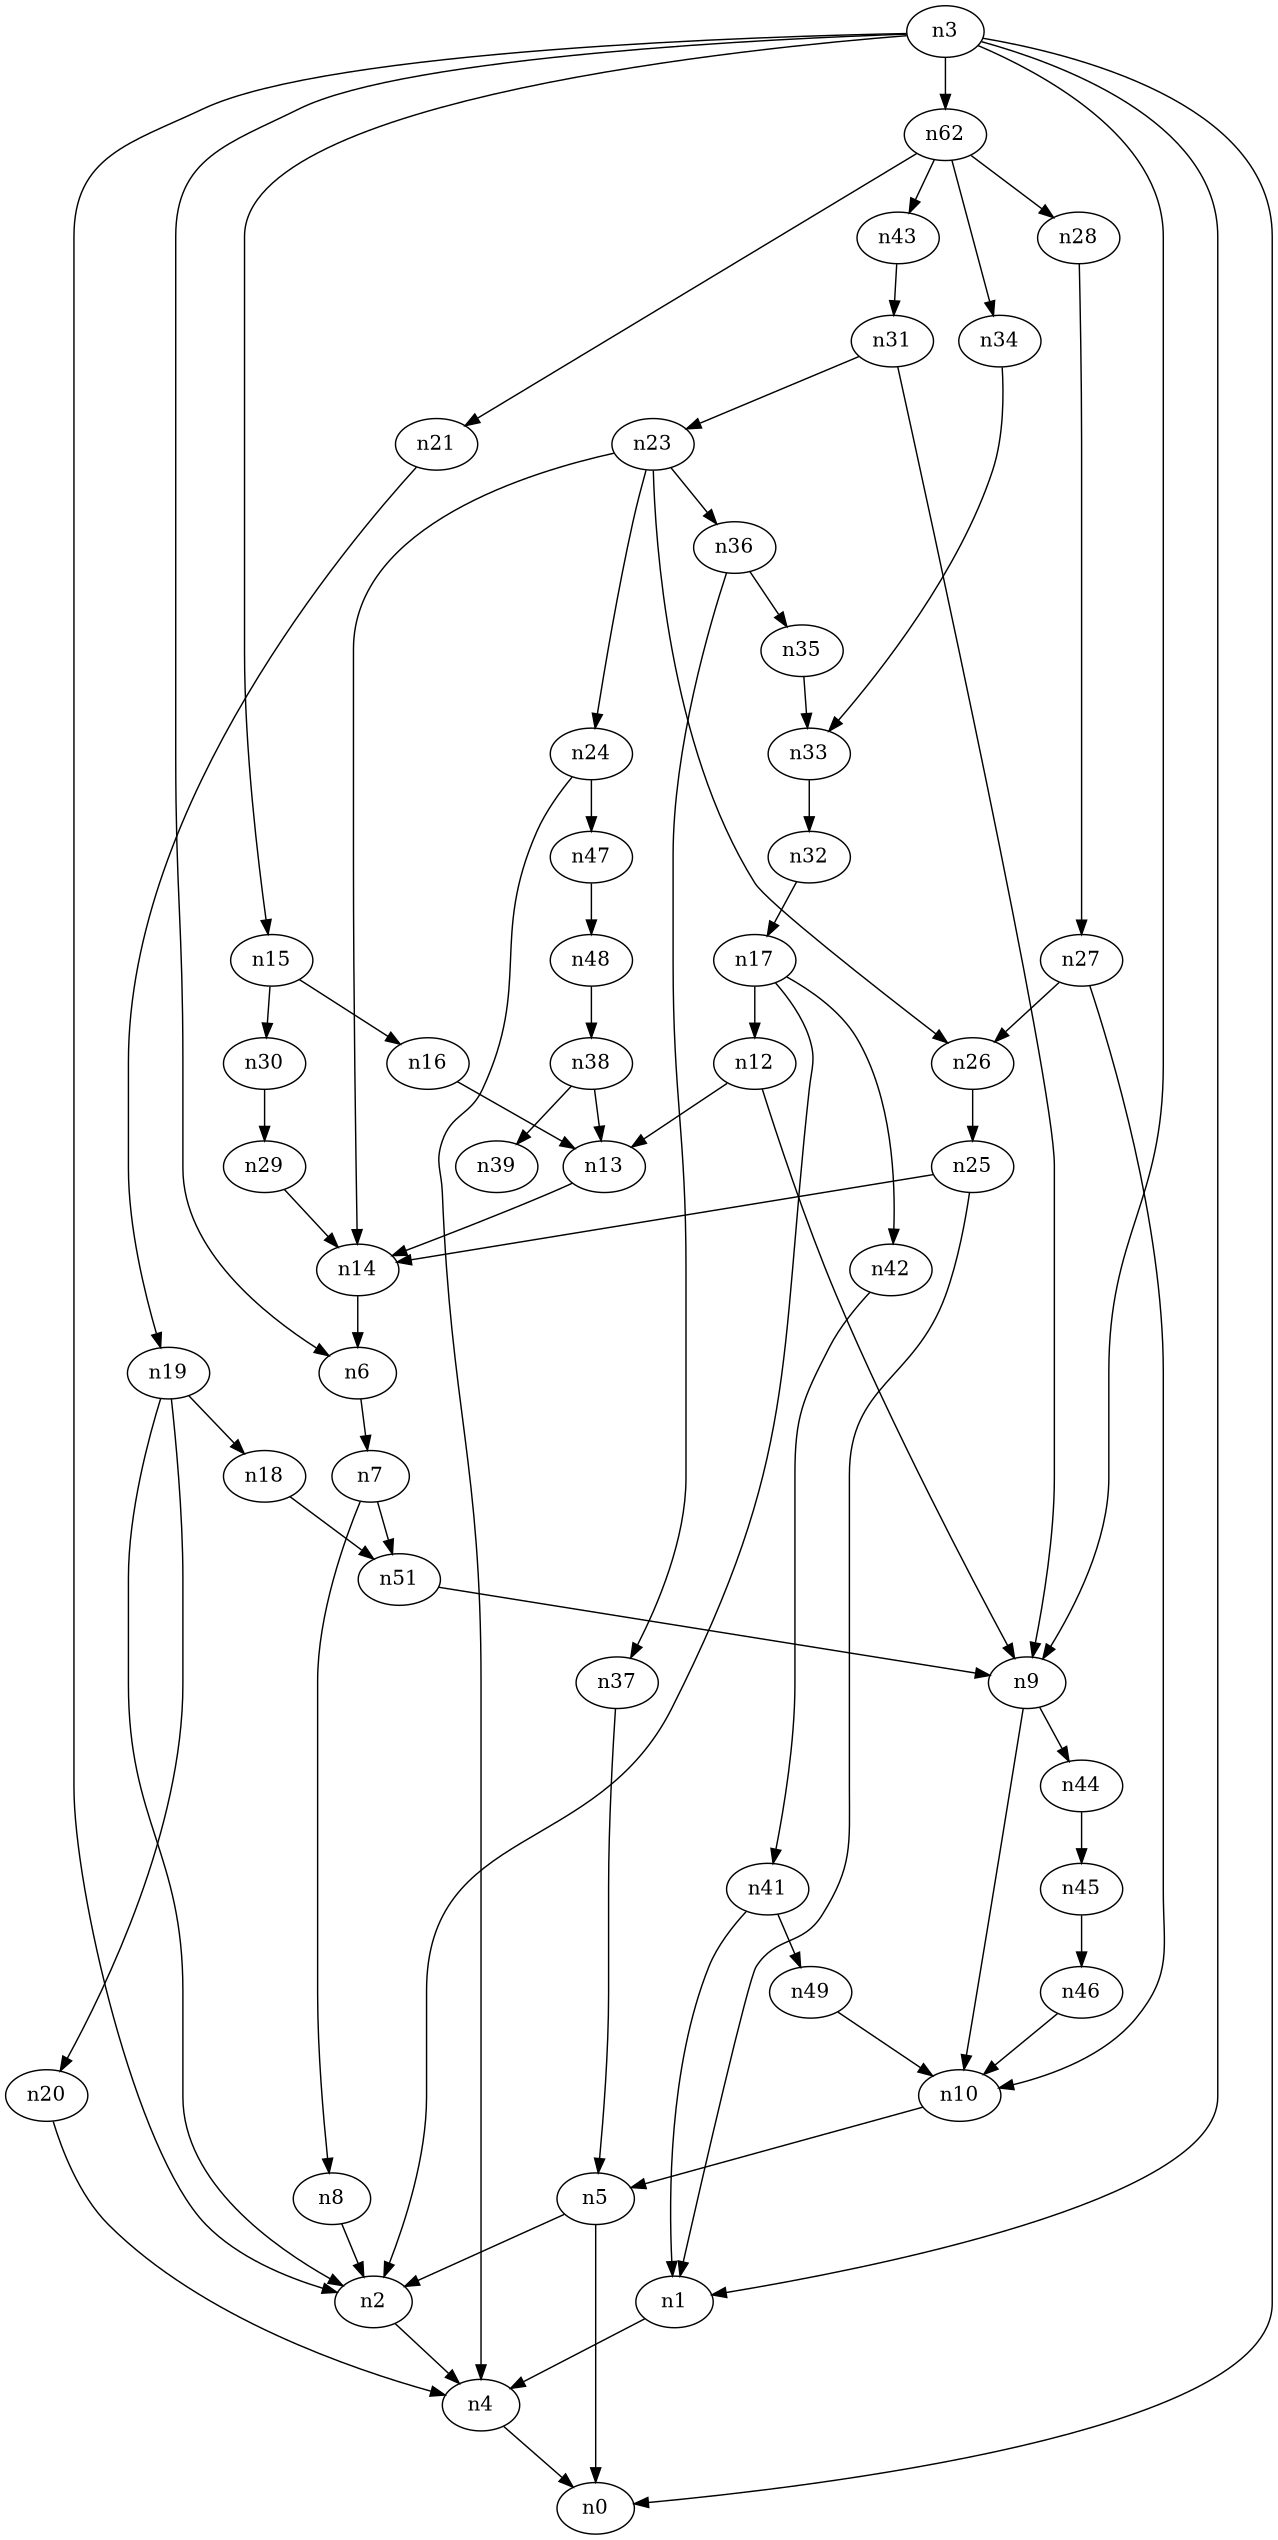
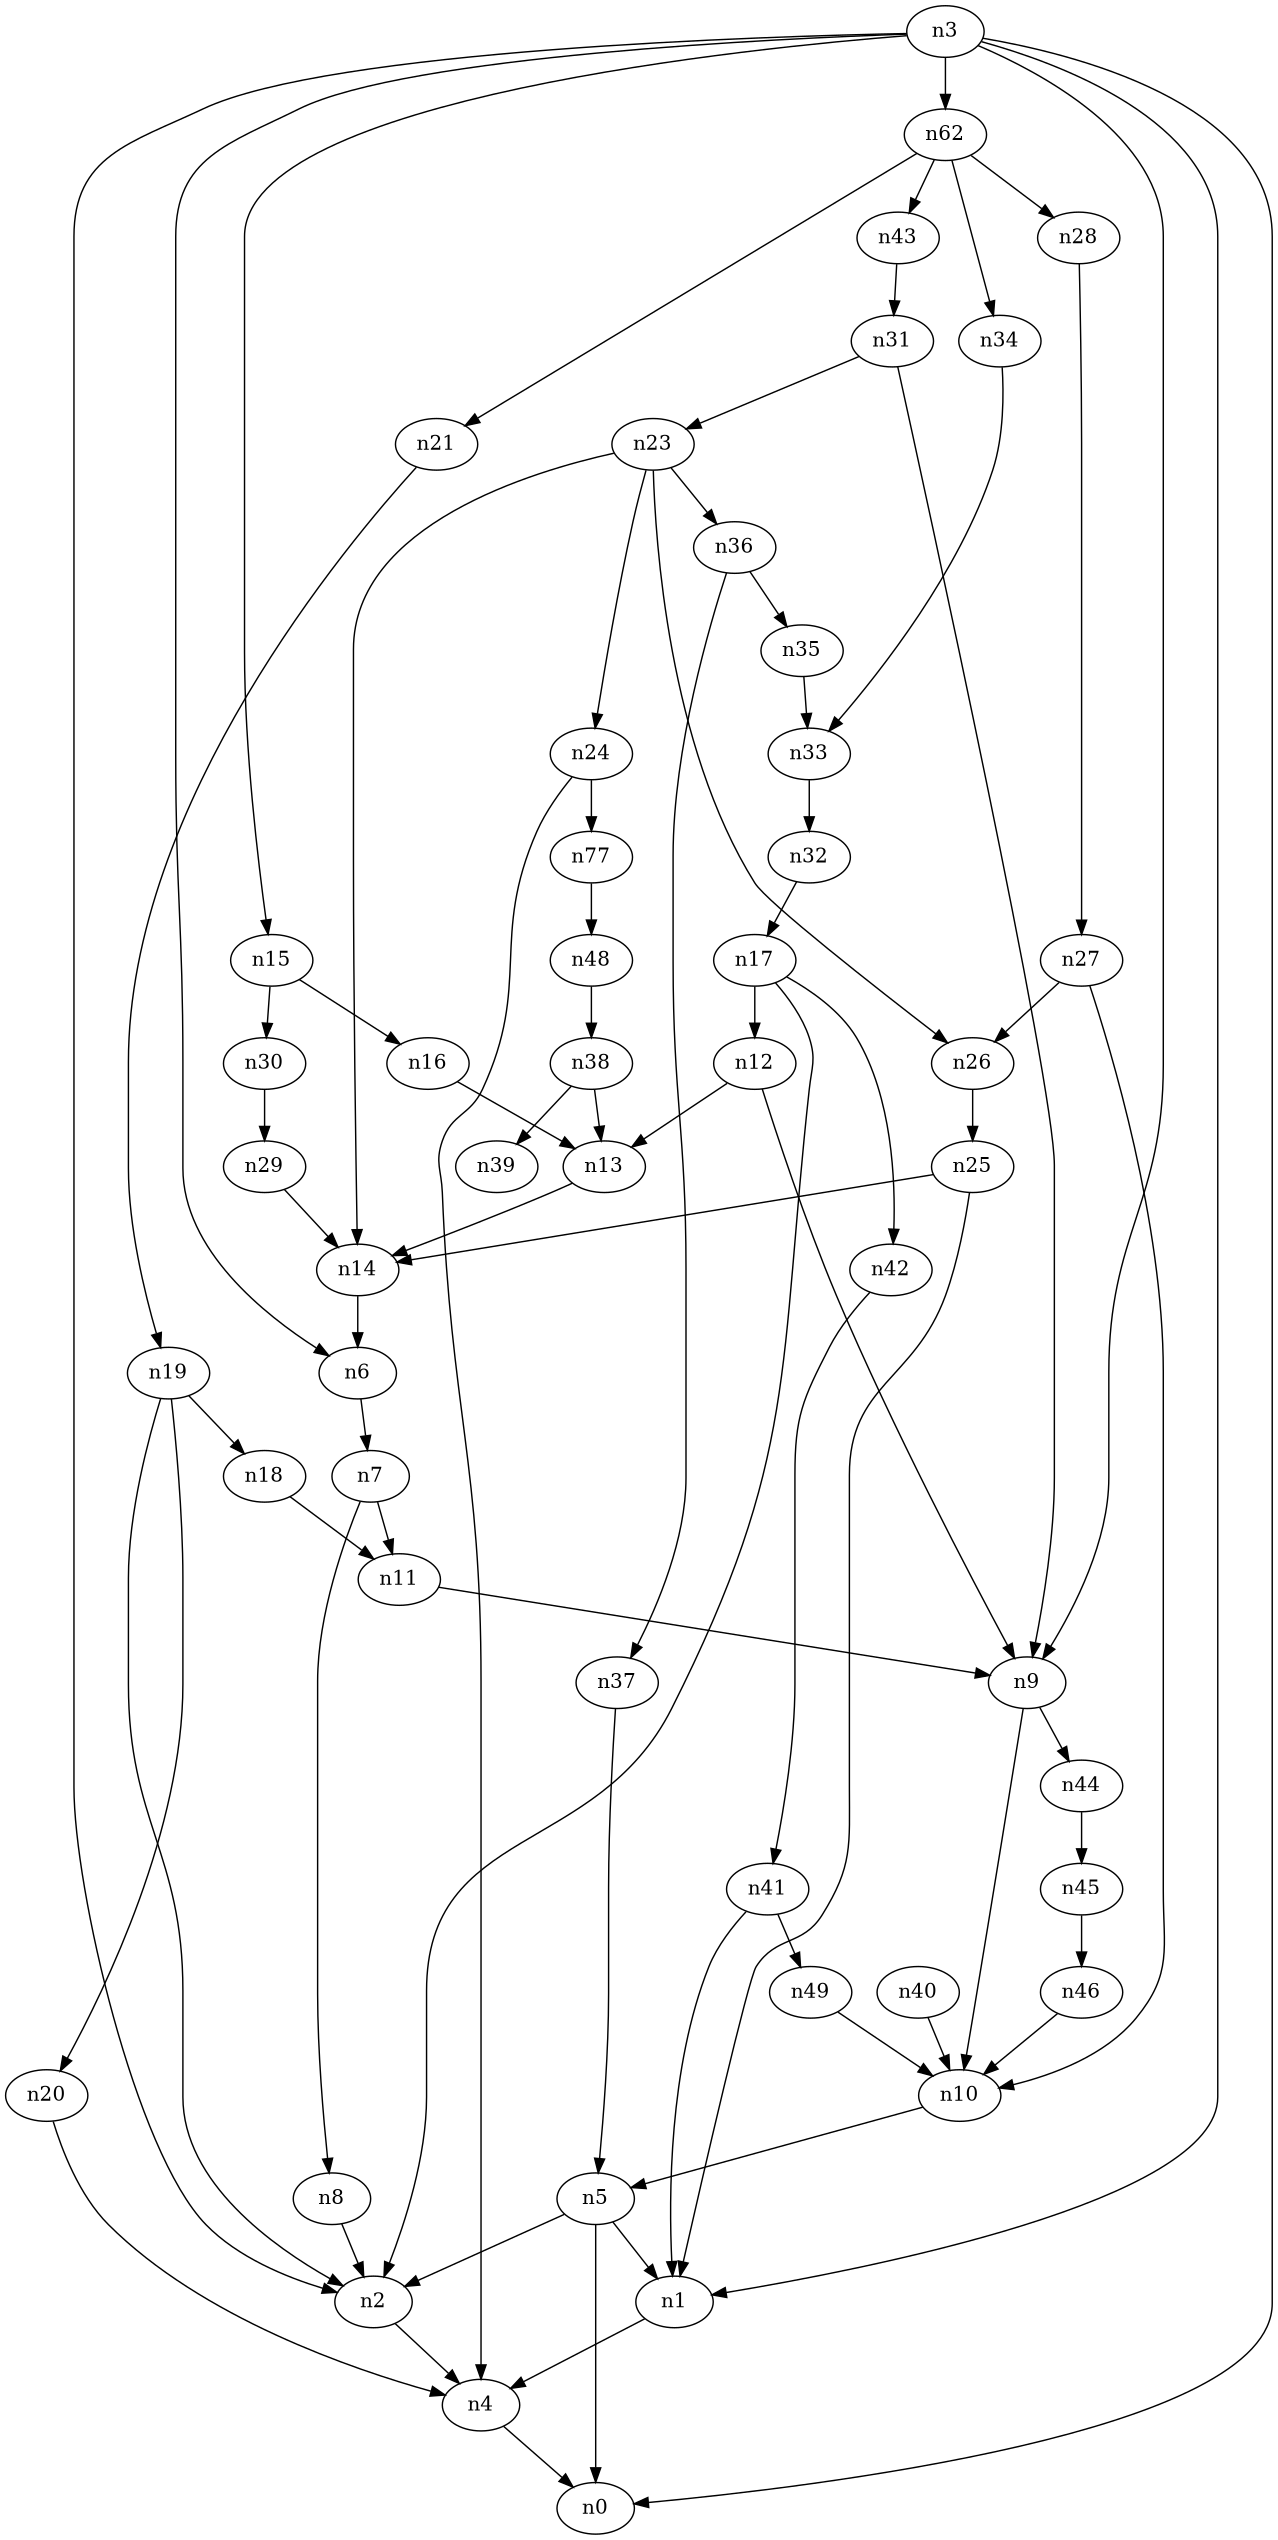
node "n47": label "n47" -> "n77"
node "n51": label "n51" -> "n11"
node "n40": added
edge "n5" -> "n1": added
